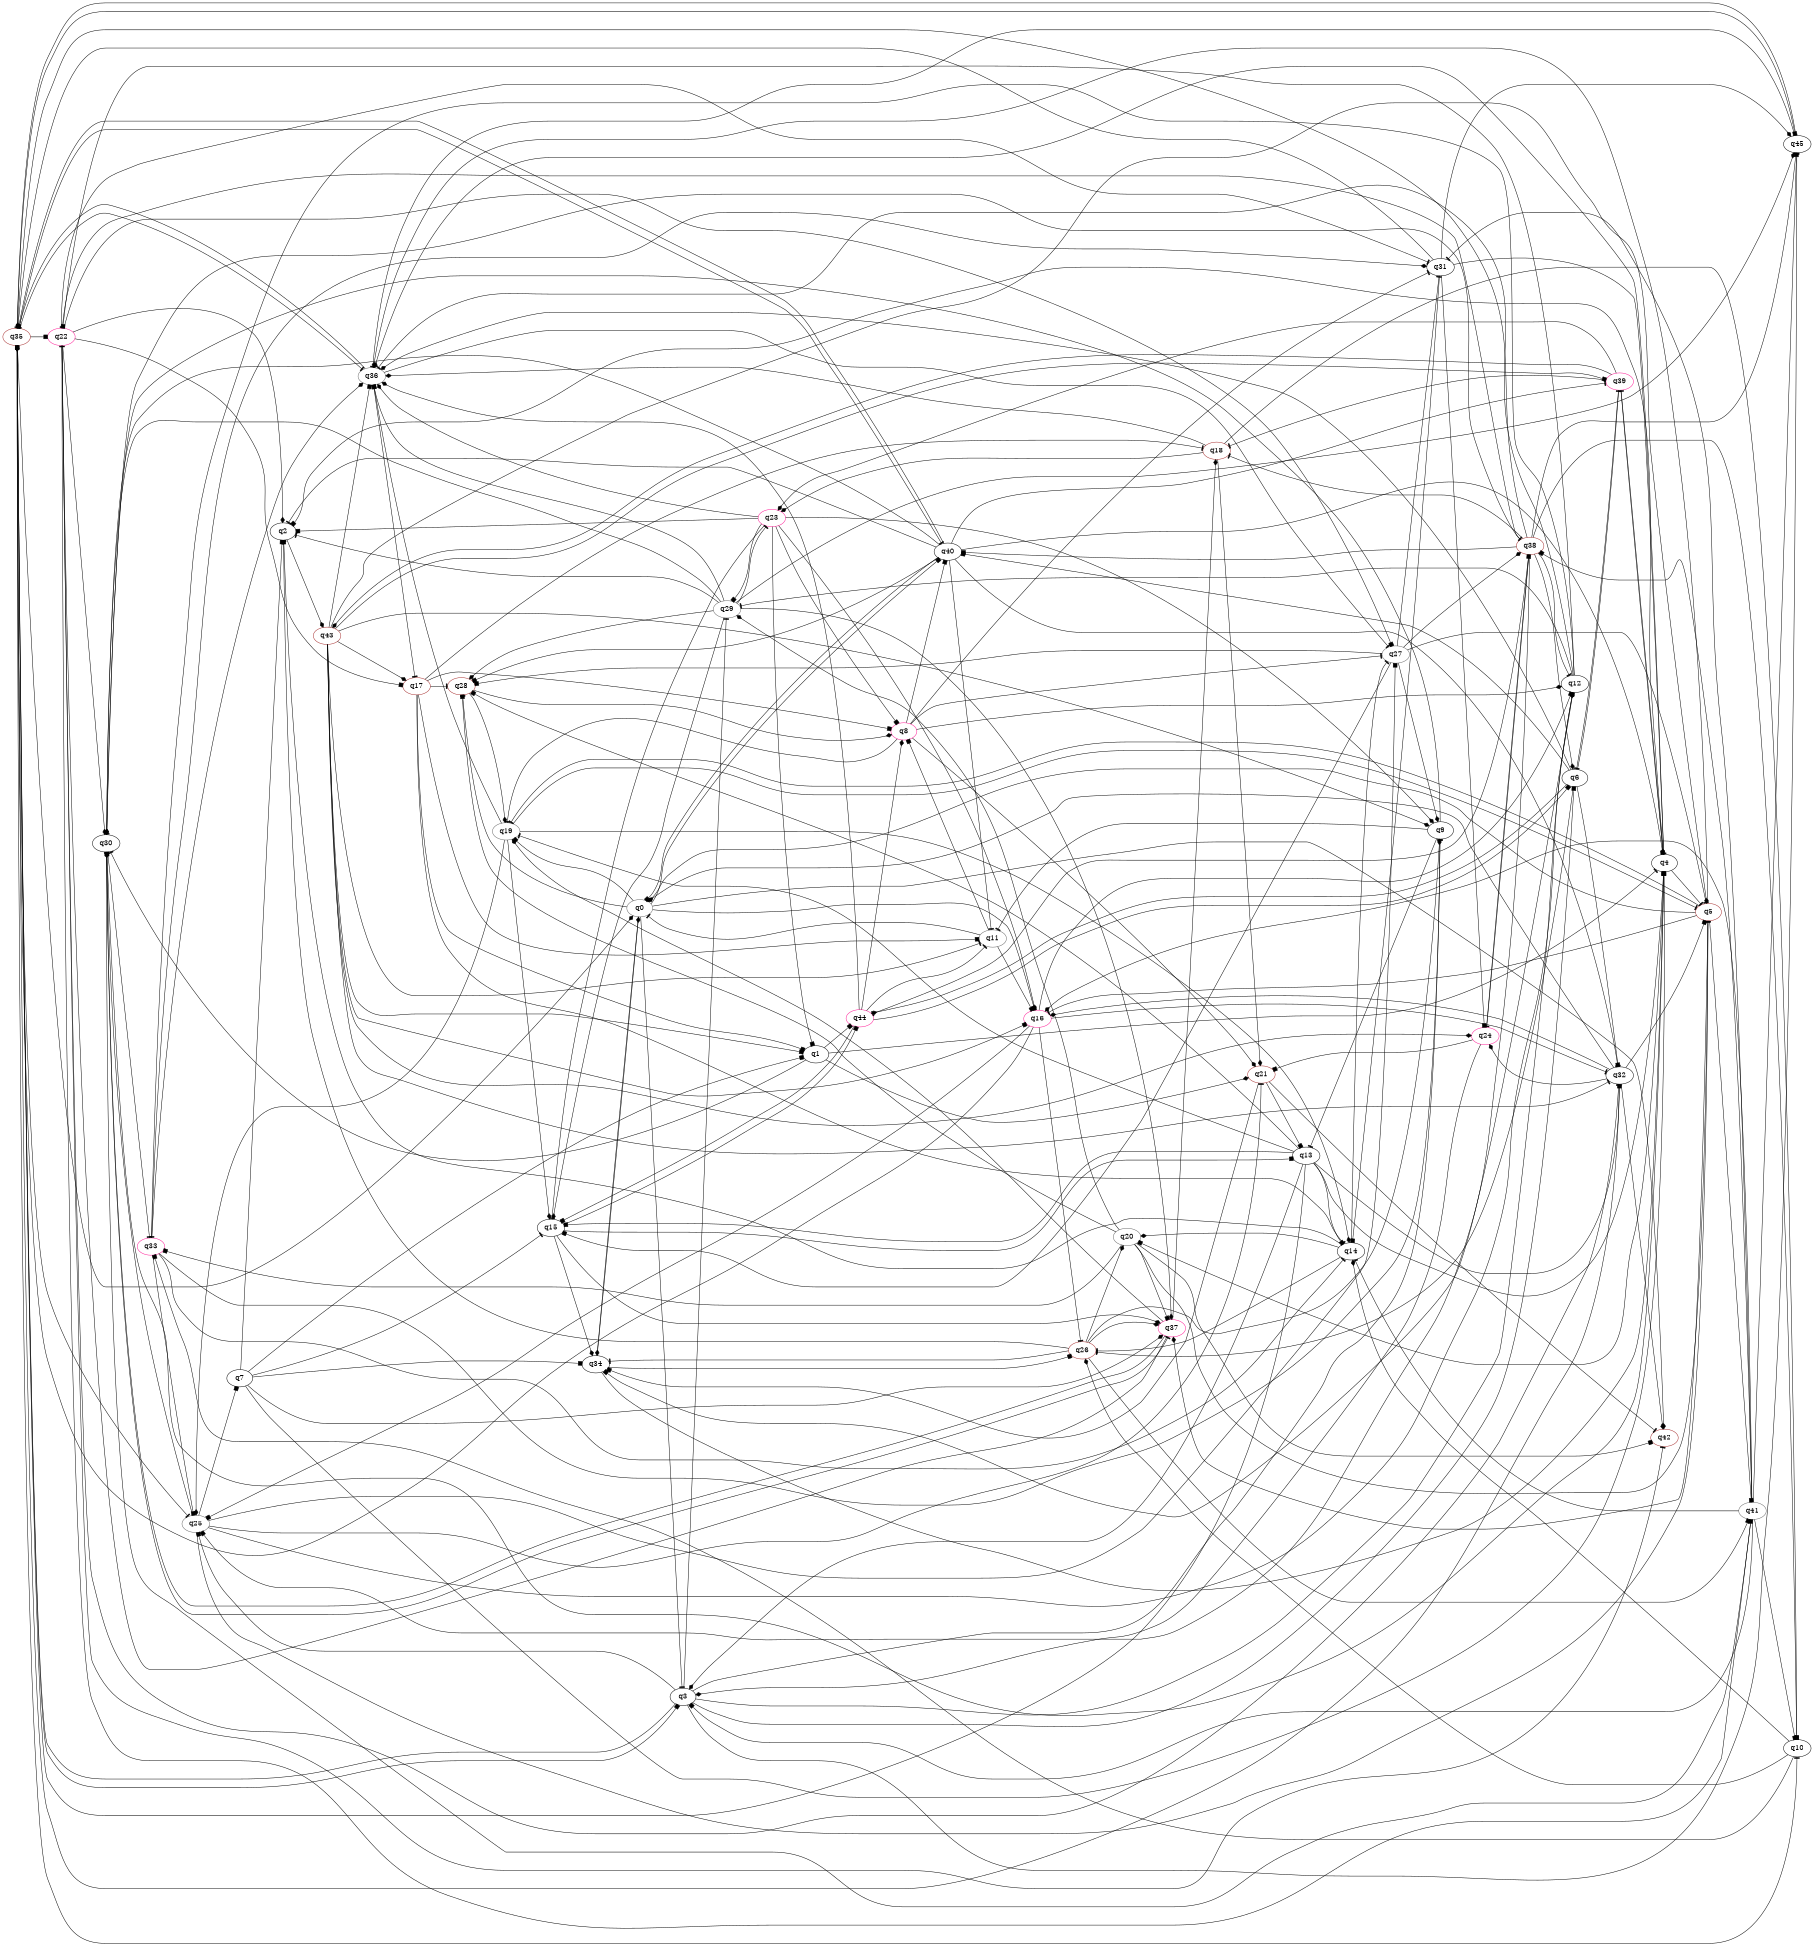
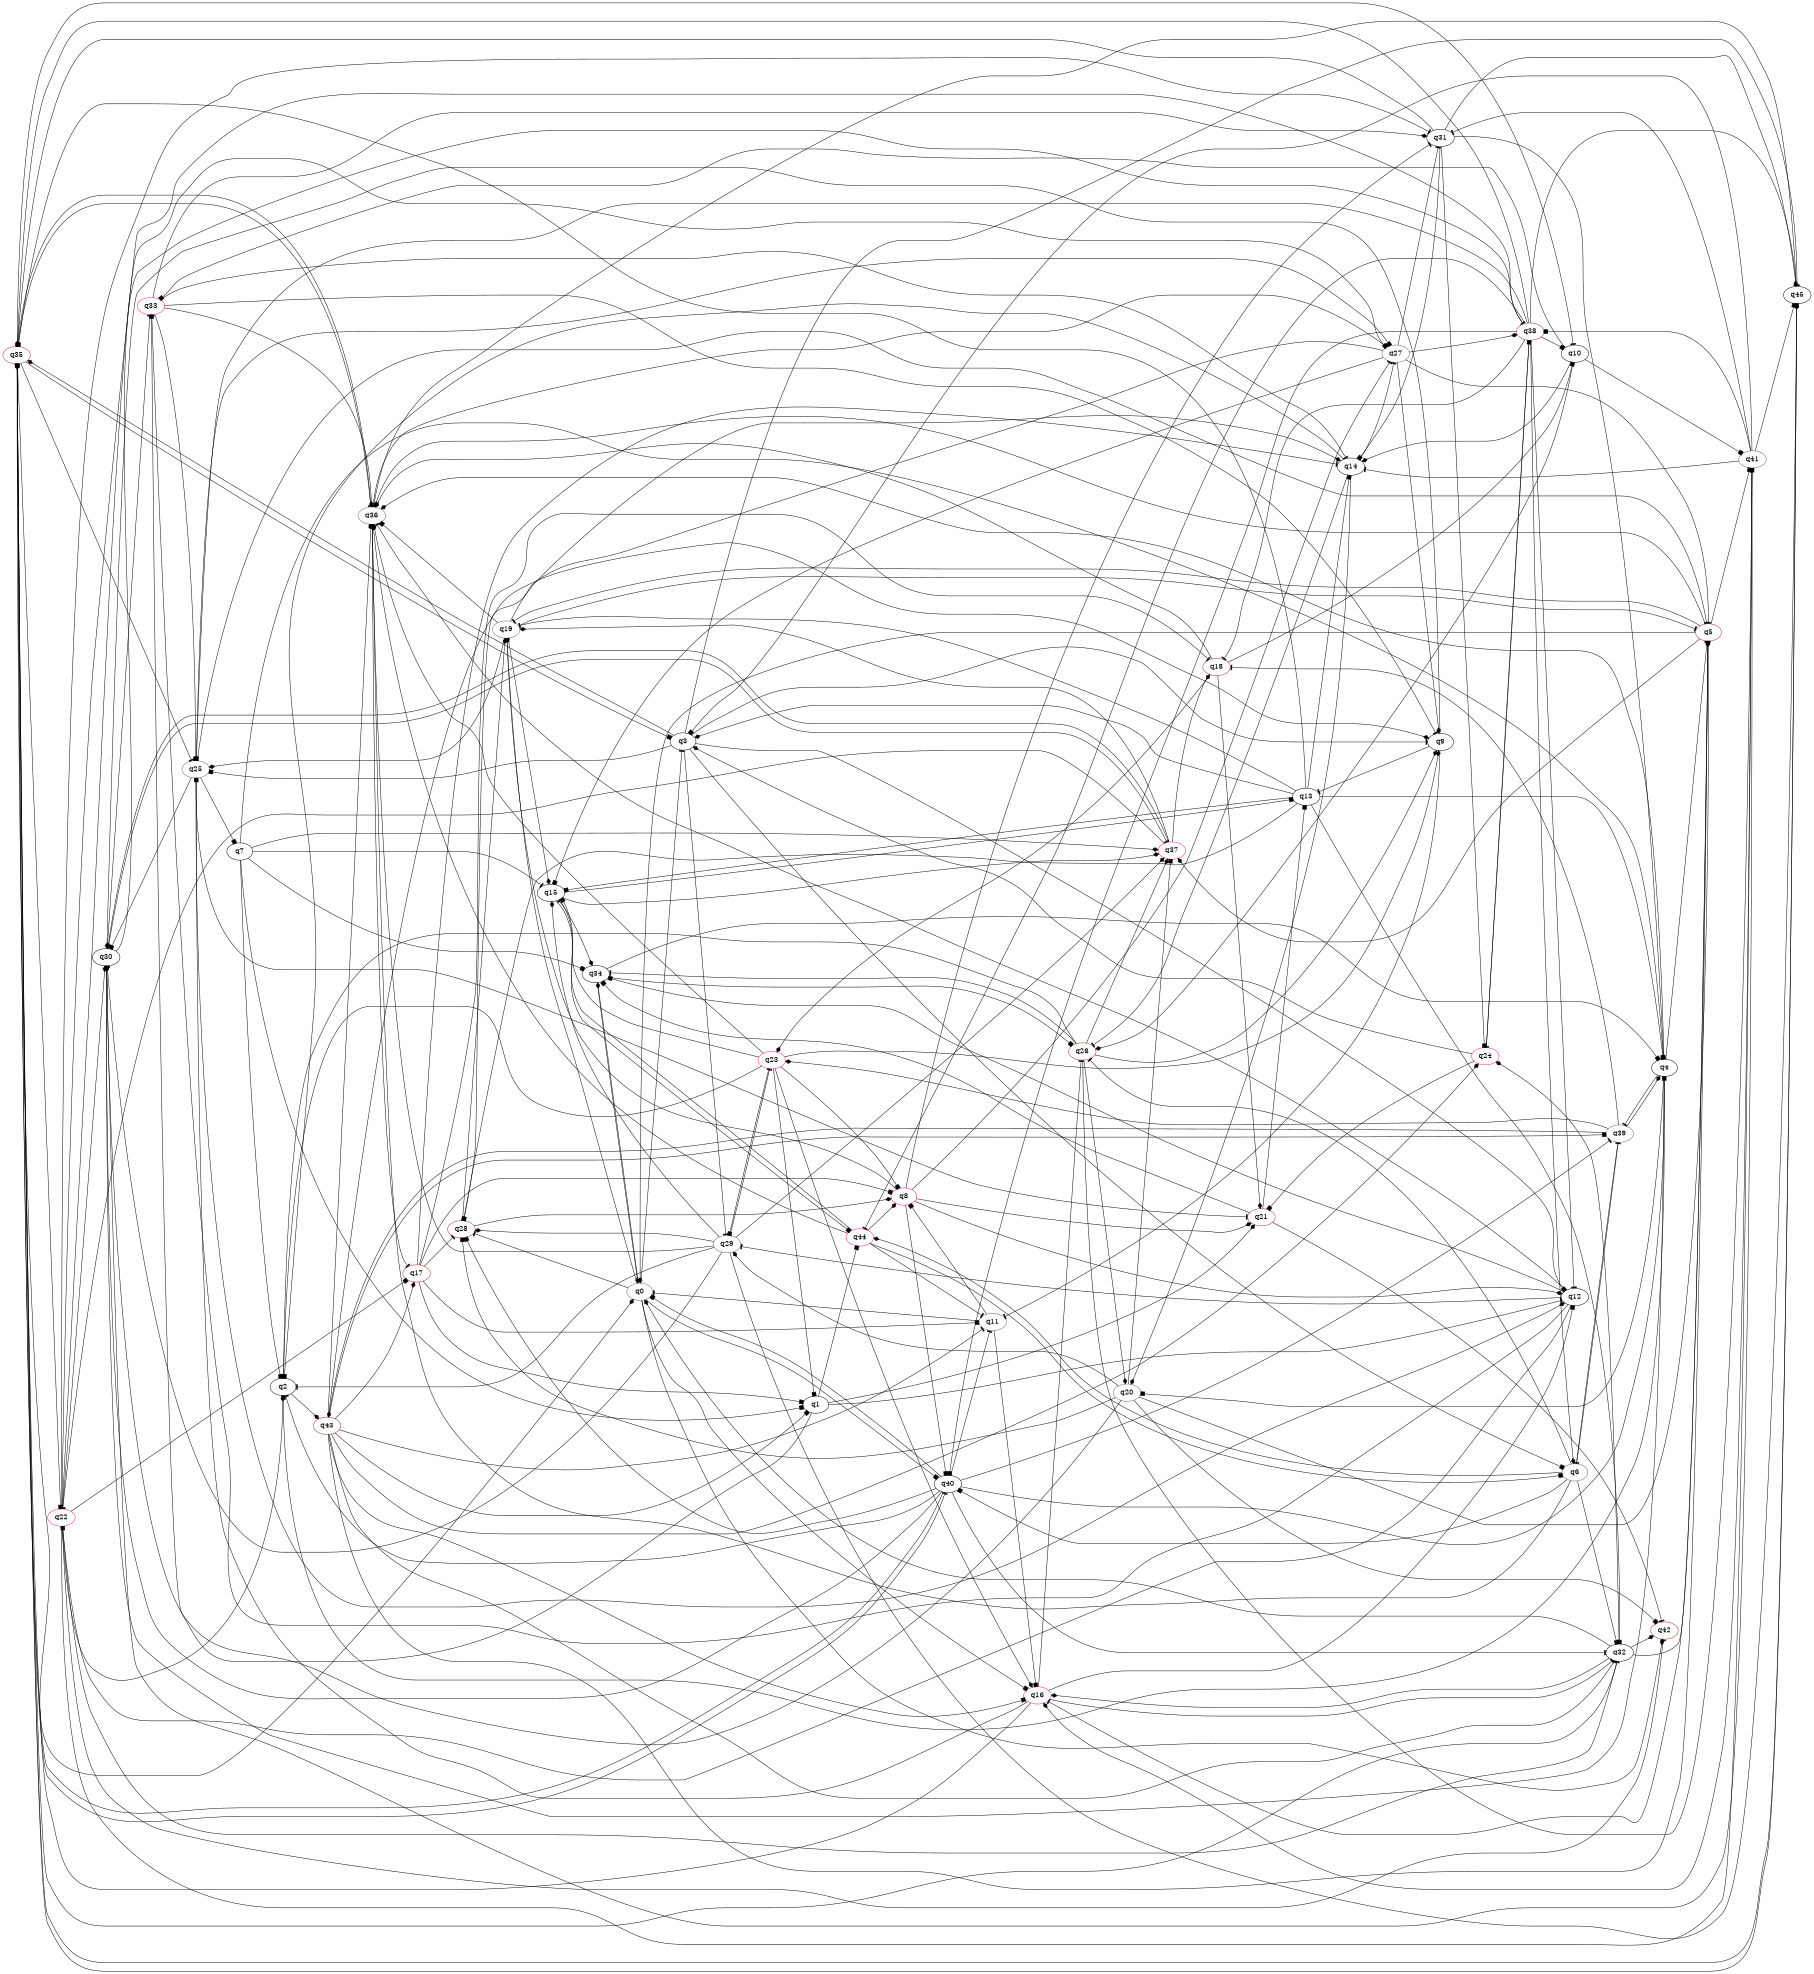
node "q39": color deeppink -> gray40
node "q6": color black -> gray40
edge "q1" -> "q4": now "q1" -> "q12"
edge "q41" -> "q10": reversed
